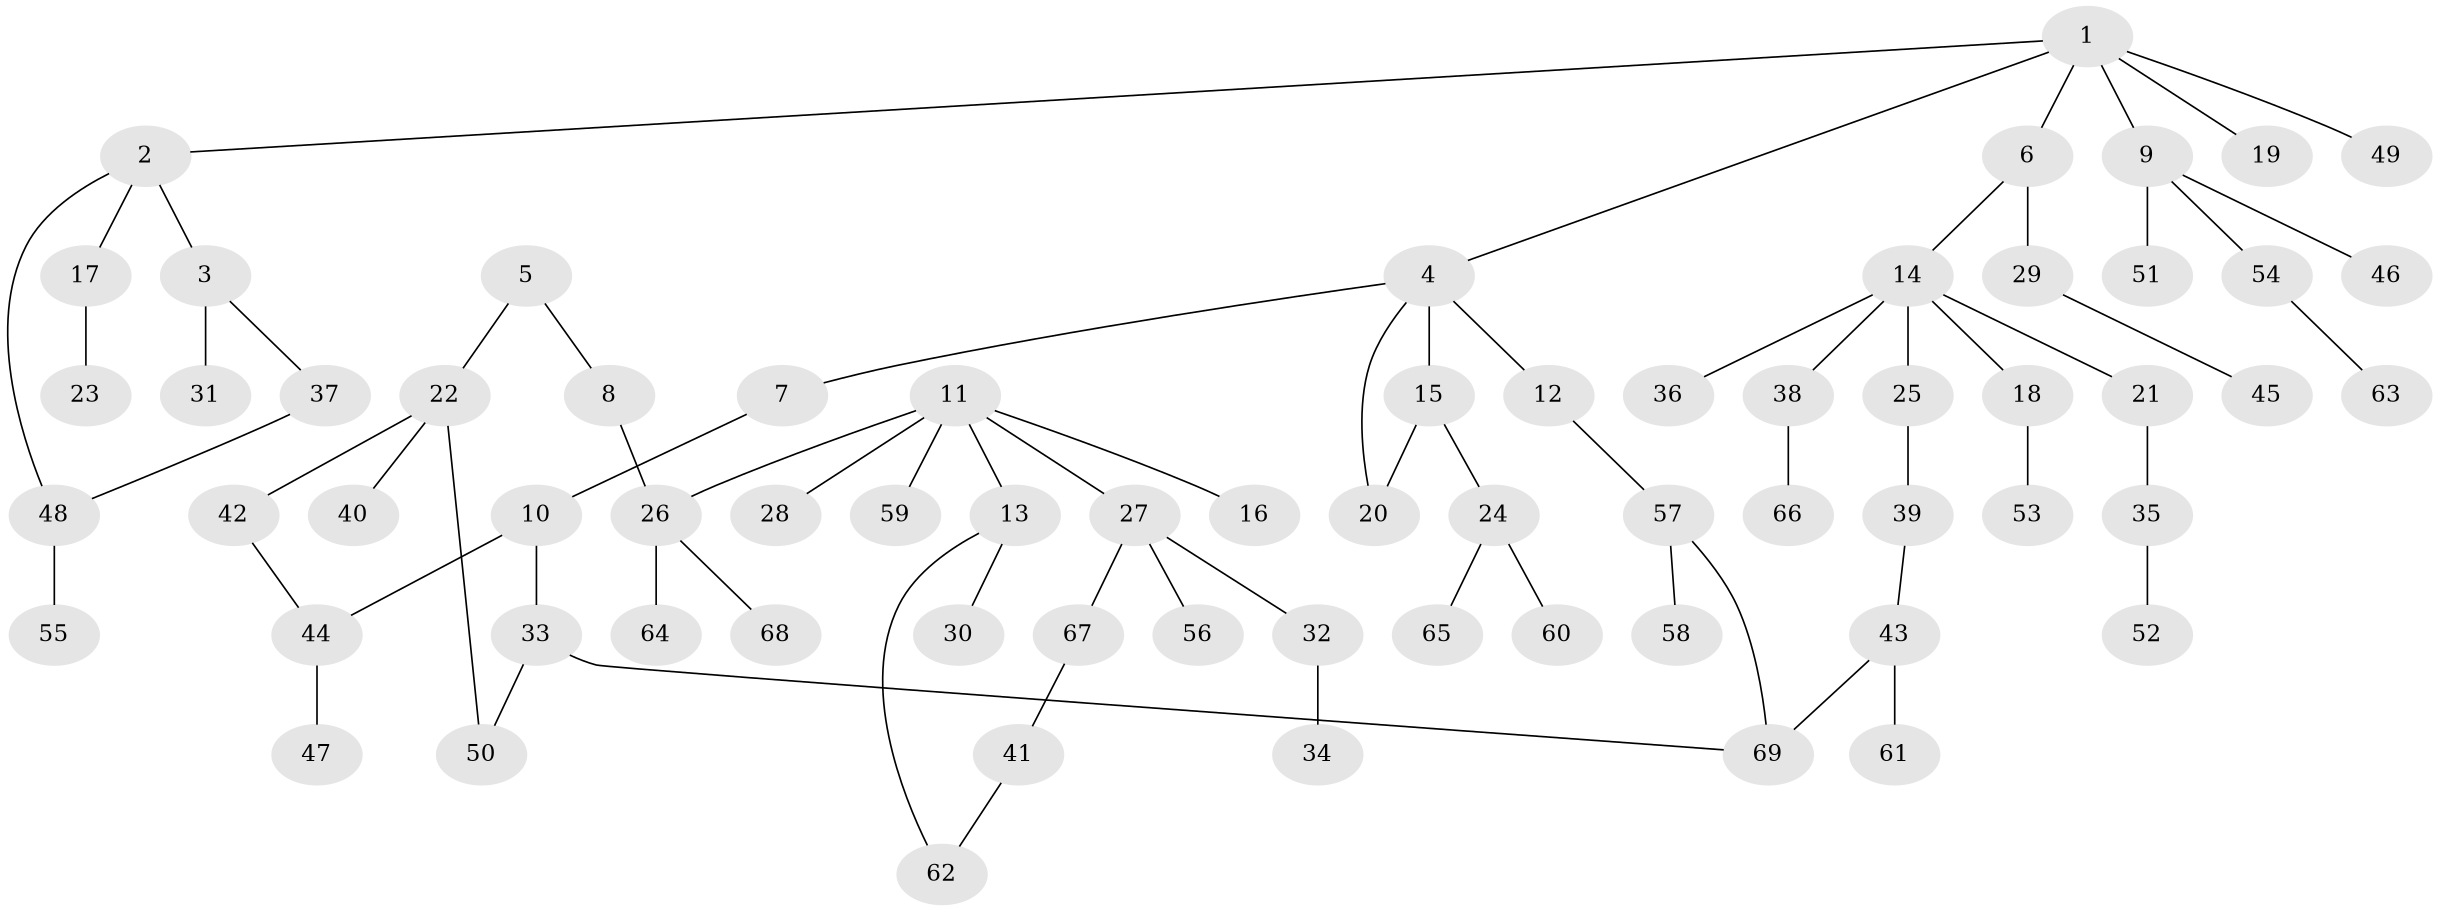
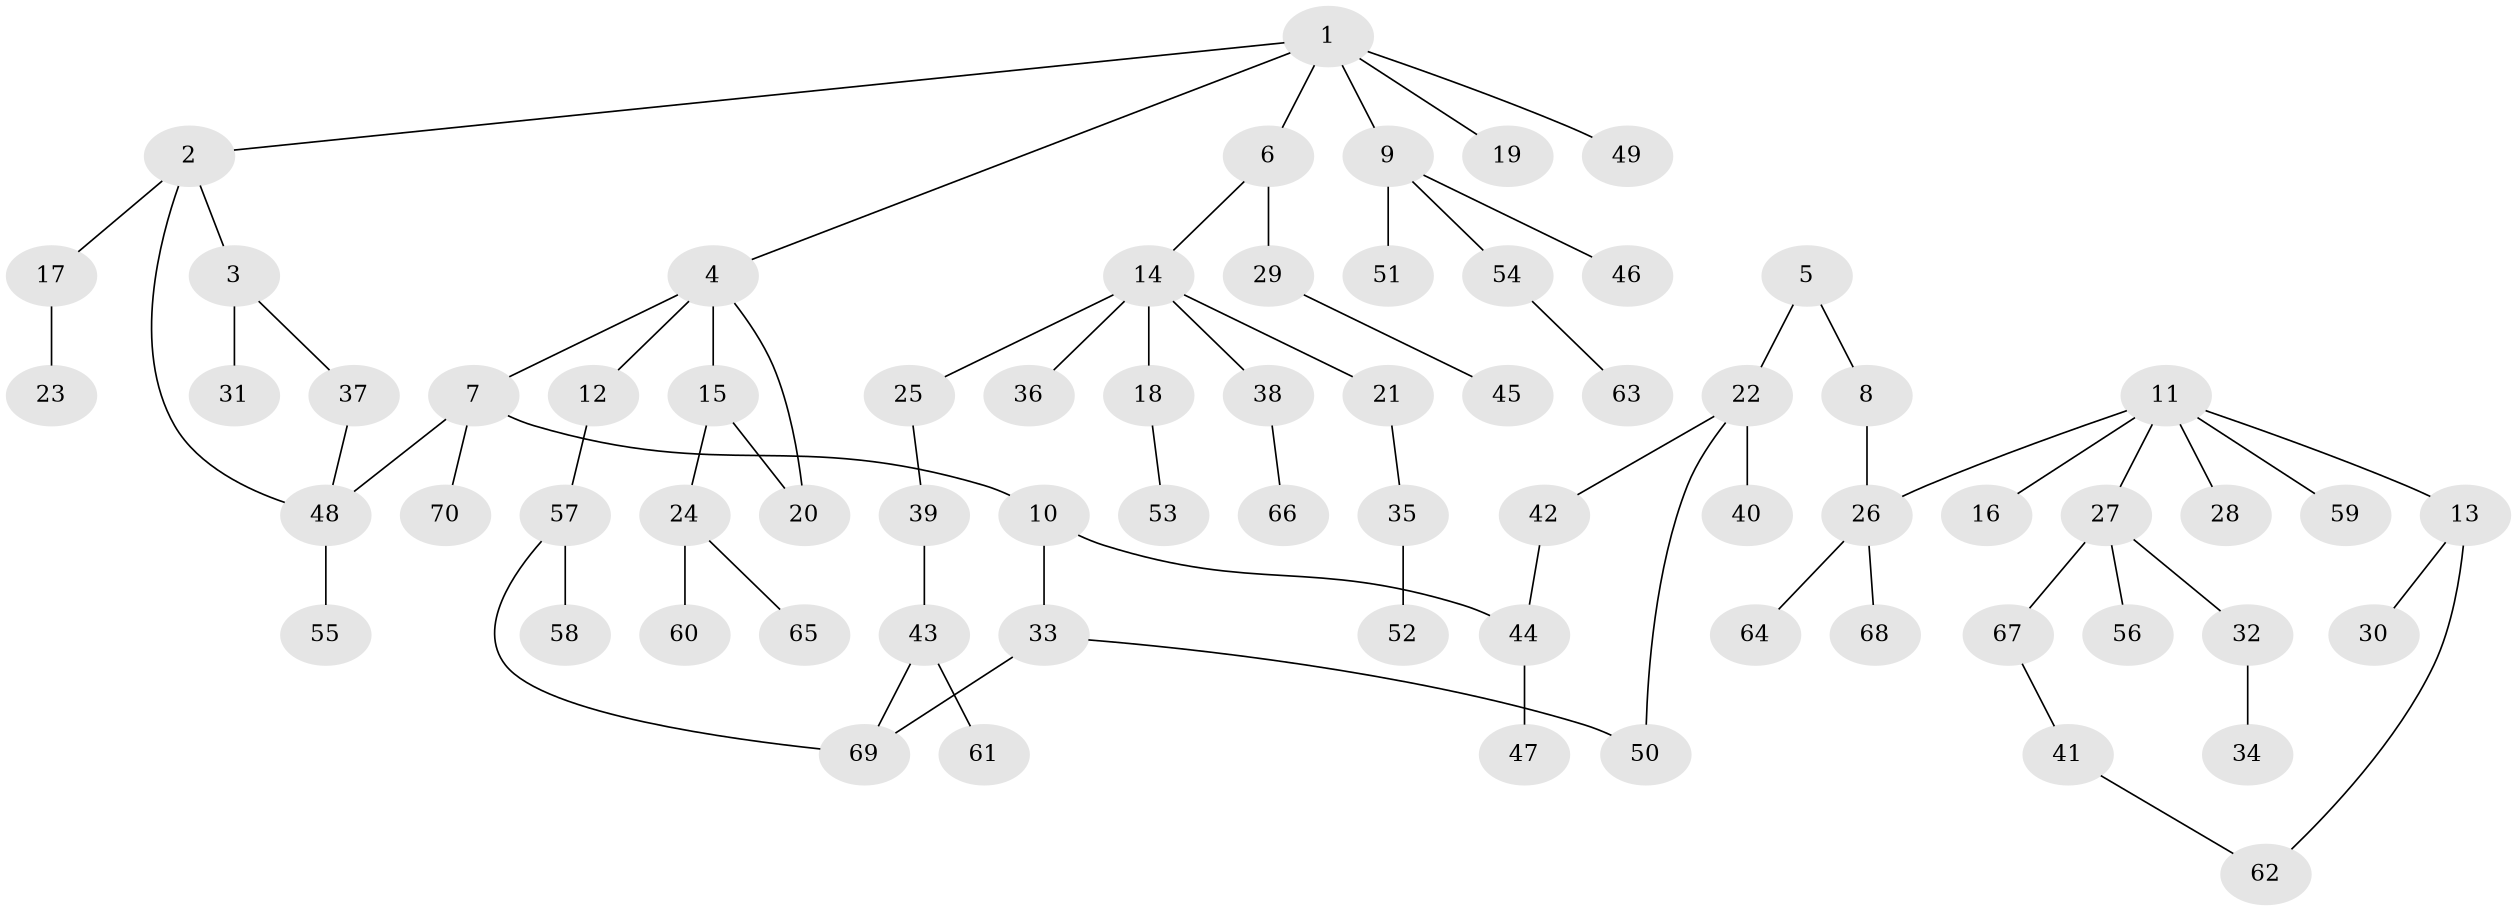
edge "7" -- "48": added
node "70": added
